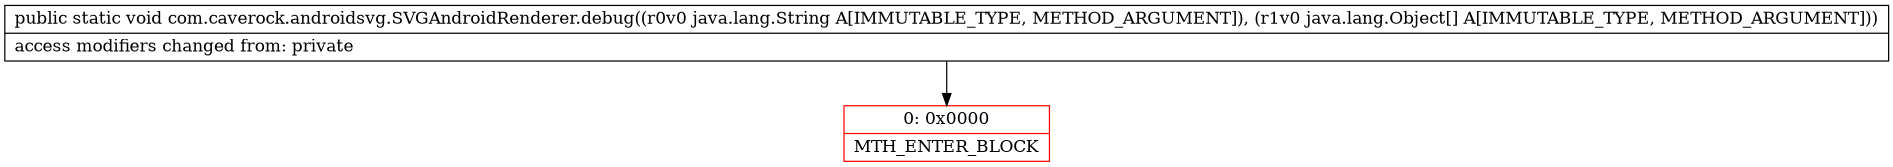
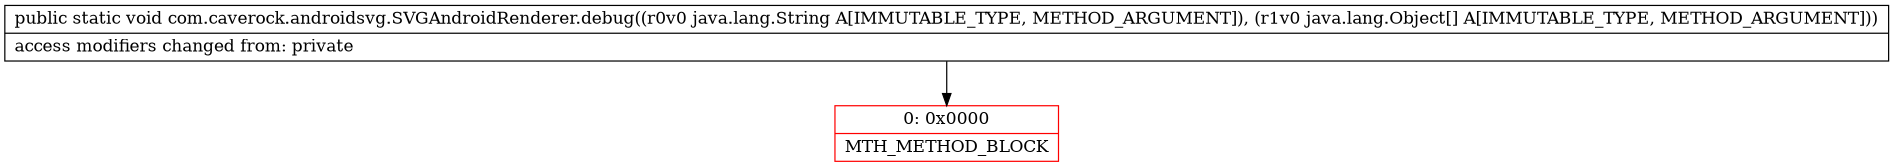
node "0: 0x0000": text "MTH_ENTER_BLOCK" -> "MTH_METHOD_BLOCK"
